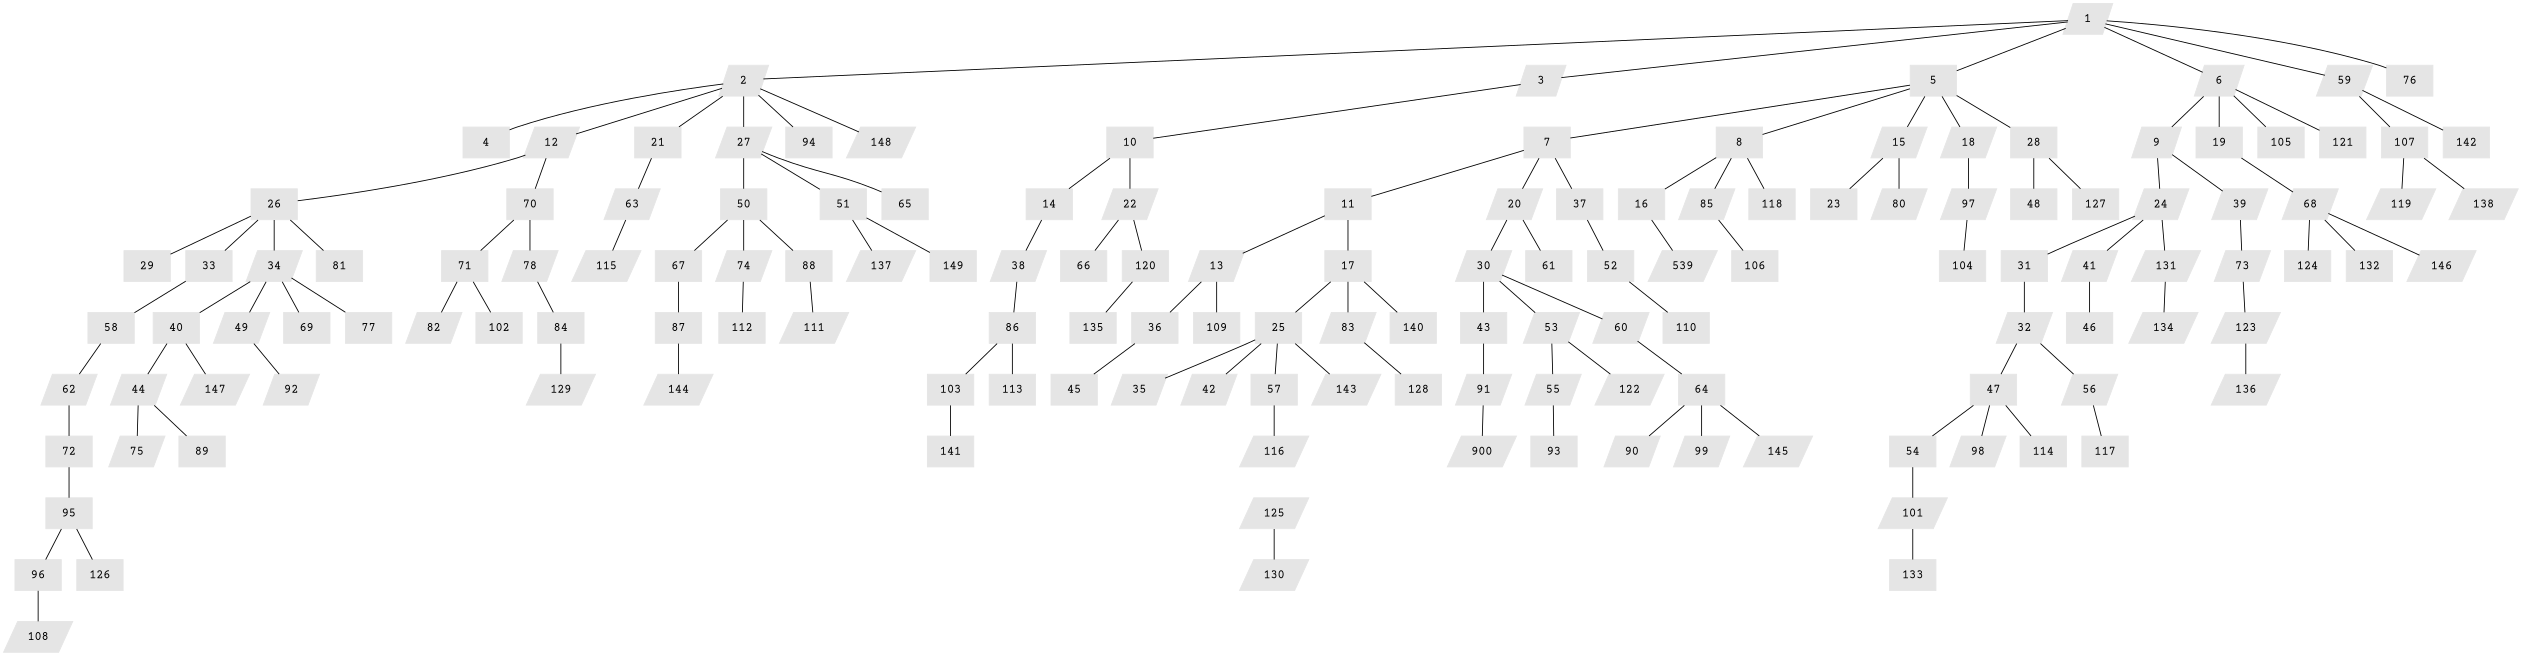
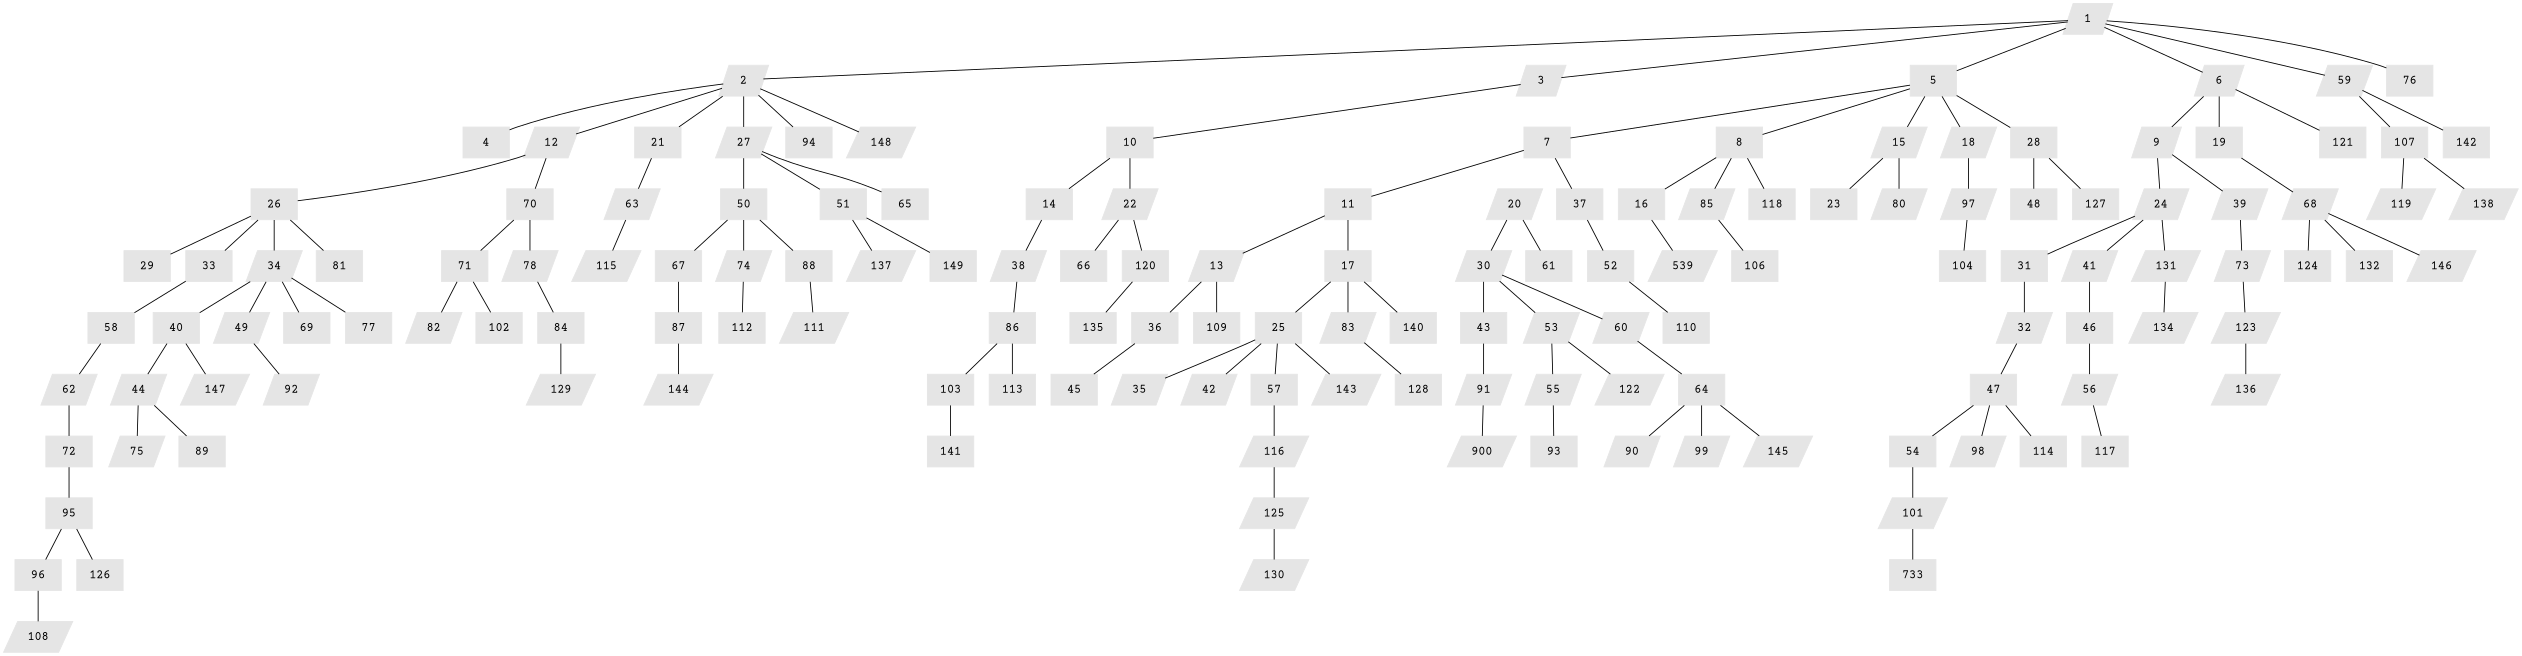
node "105": removed
edge "7" -- "20": removed
edge "32" -- "56": now "46" -- "56"
edge "116" -- "125": added
node "133": label "133" -> "733"
